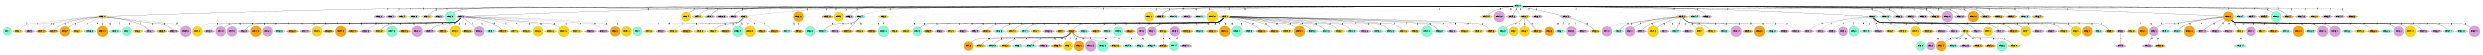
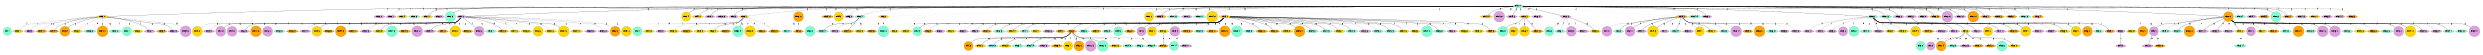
node "nodo73 (4)": fillcolor plum -> gold
node "nodo8 (23)": fillcolor orange -> aquamarine
